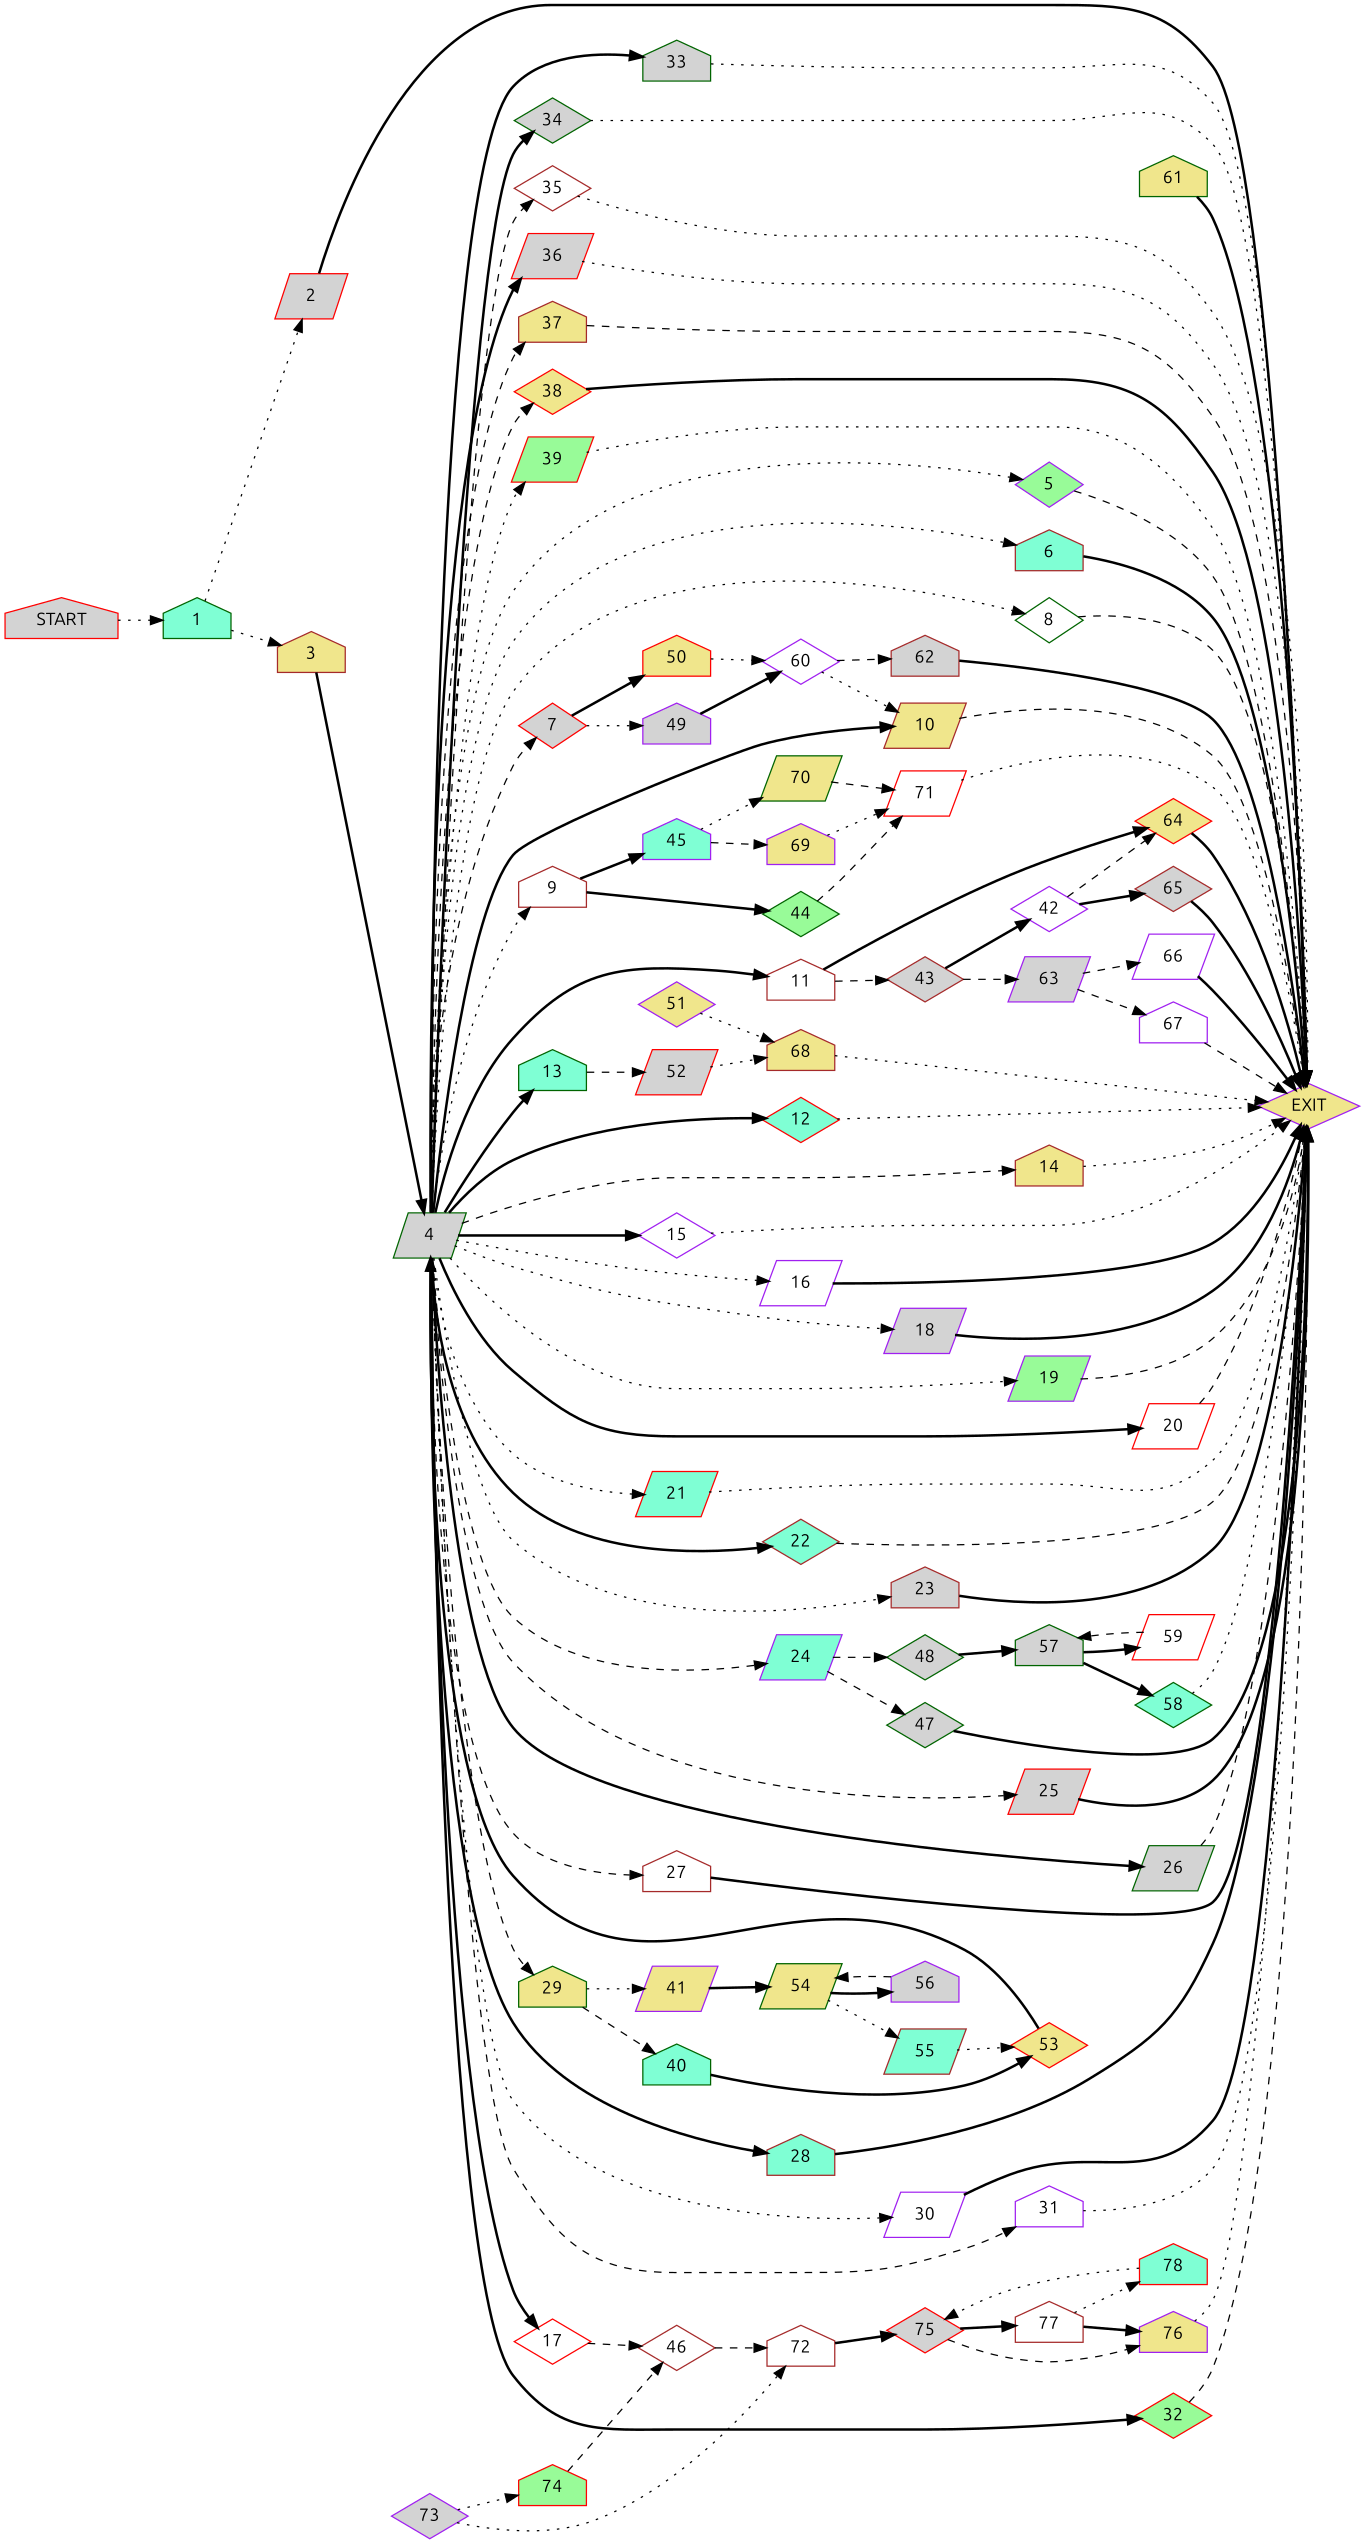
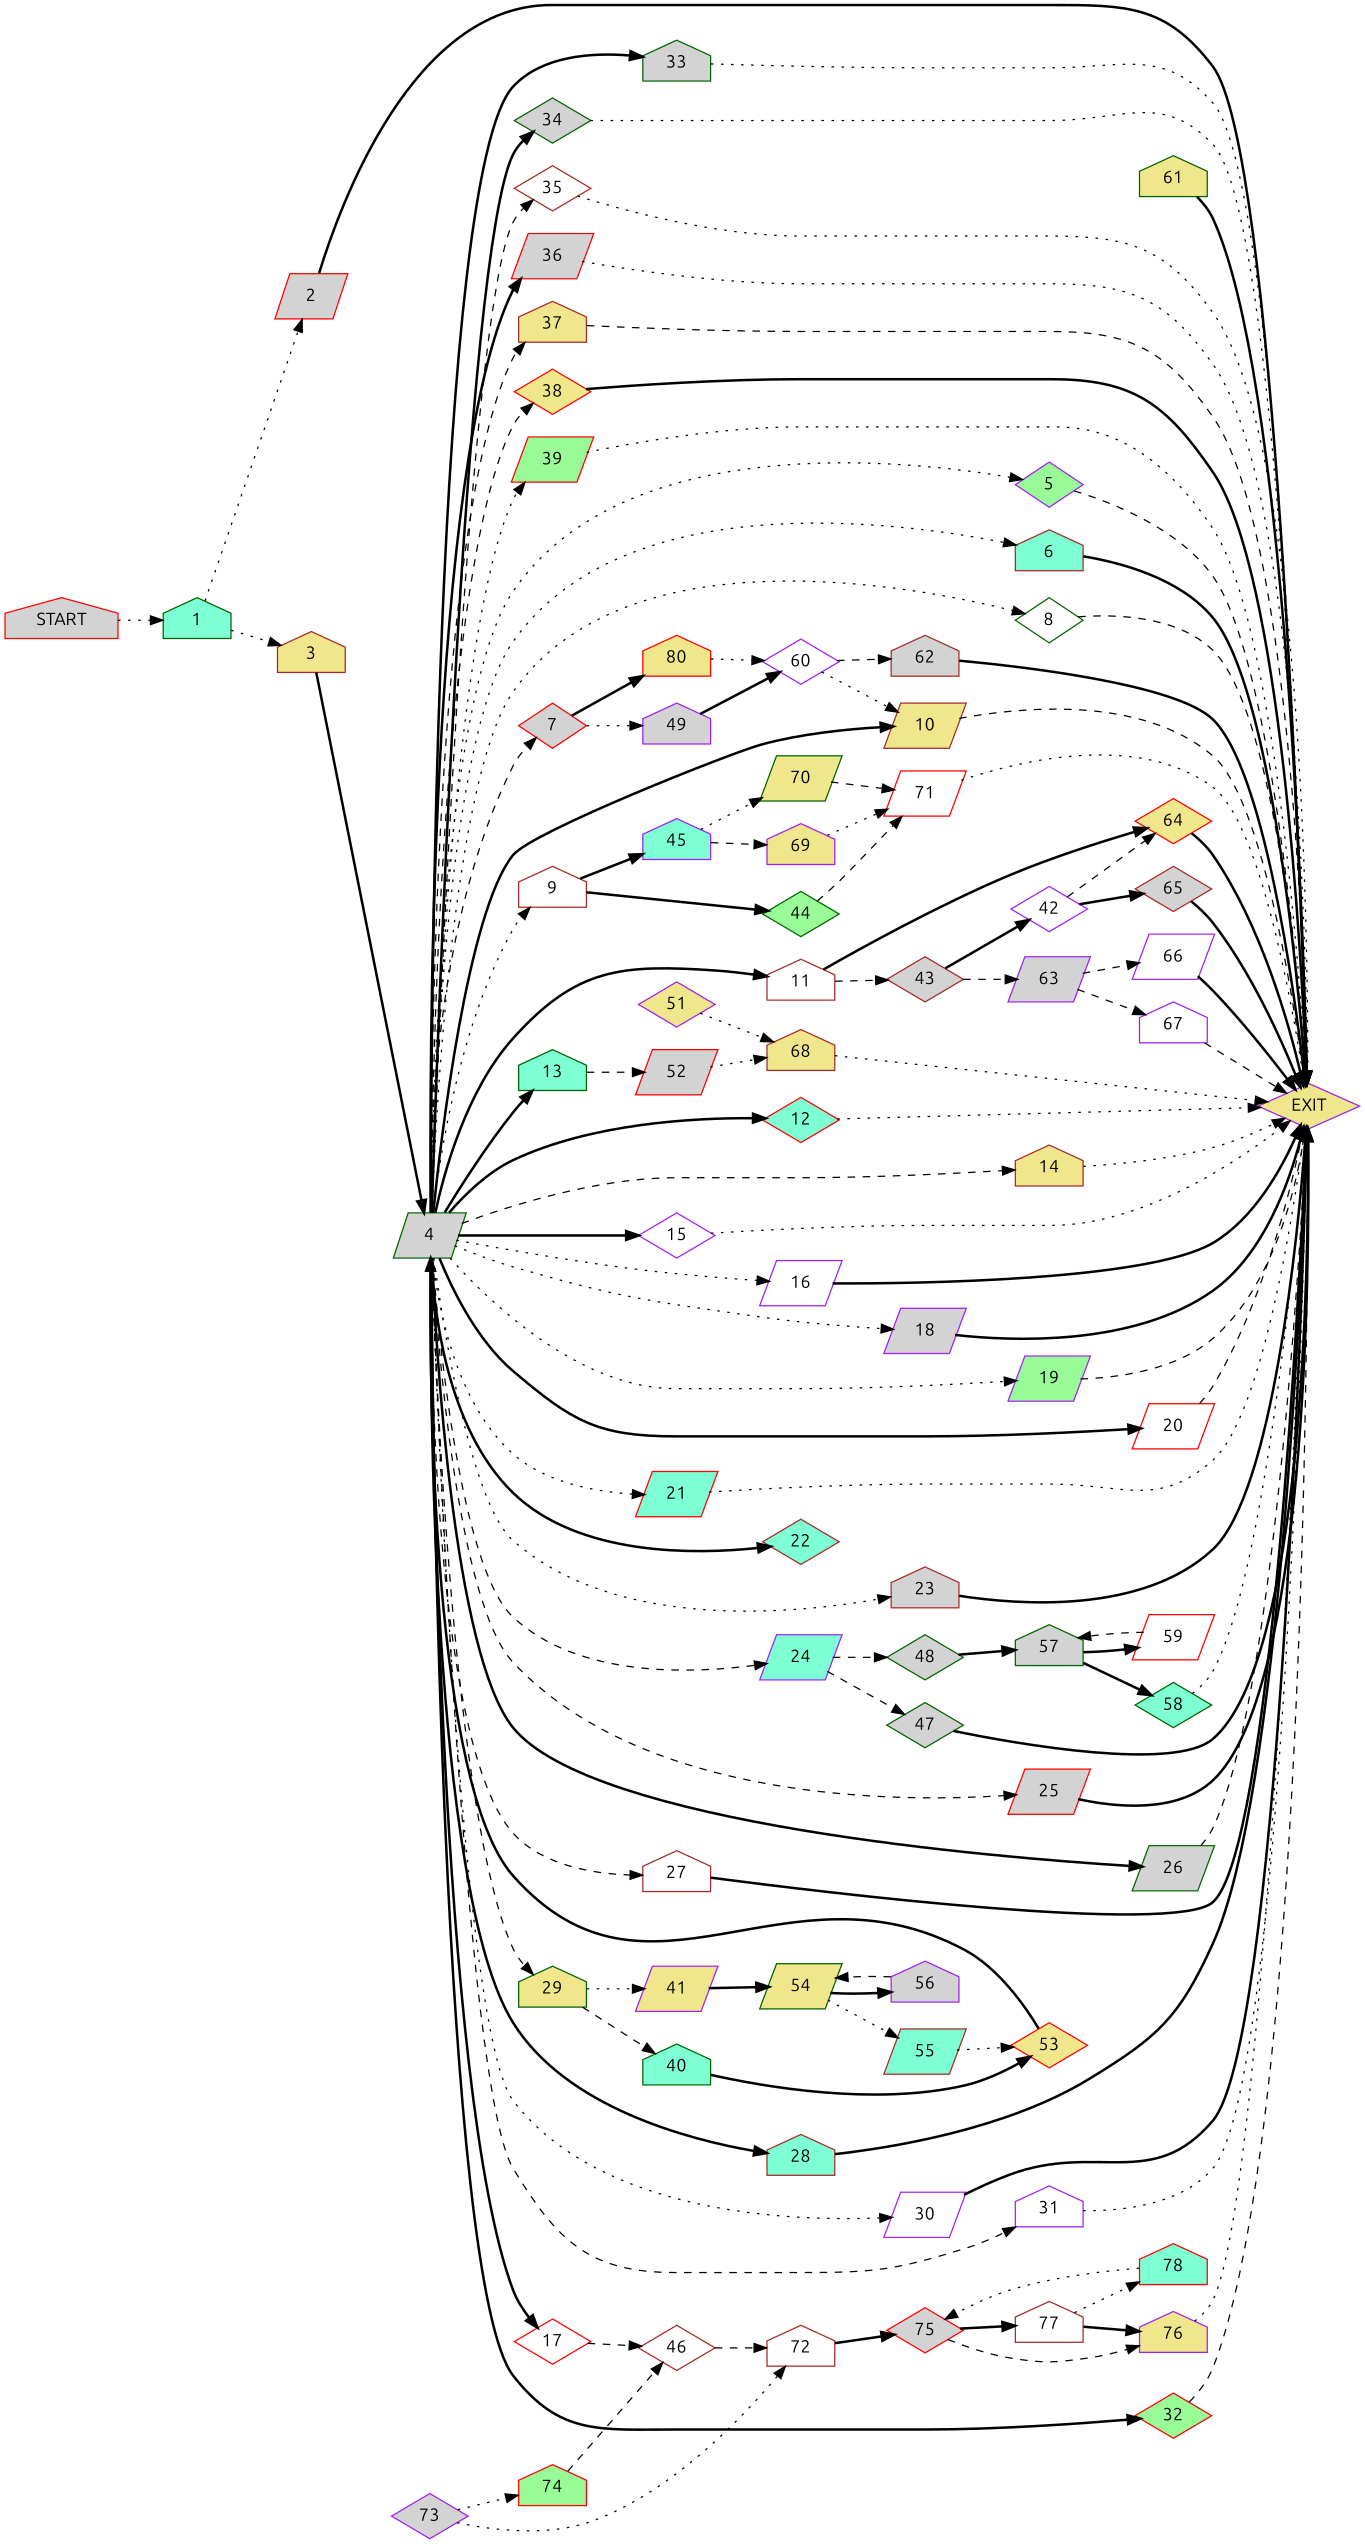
node "50": label "50" -> "80"
edge "22" -> "EXIT": removed
